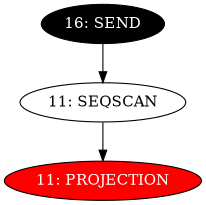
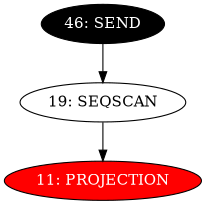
node "16: SEND": label "16: SEND" -> "46: SEND"
node "11: SEQSCAN": label "11: SEQSCAN" -> "19: SEQSCAN"
